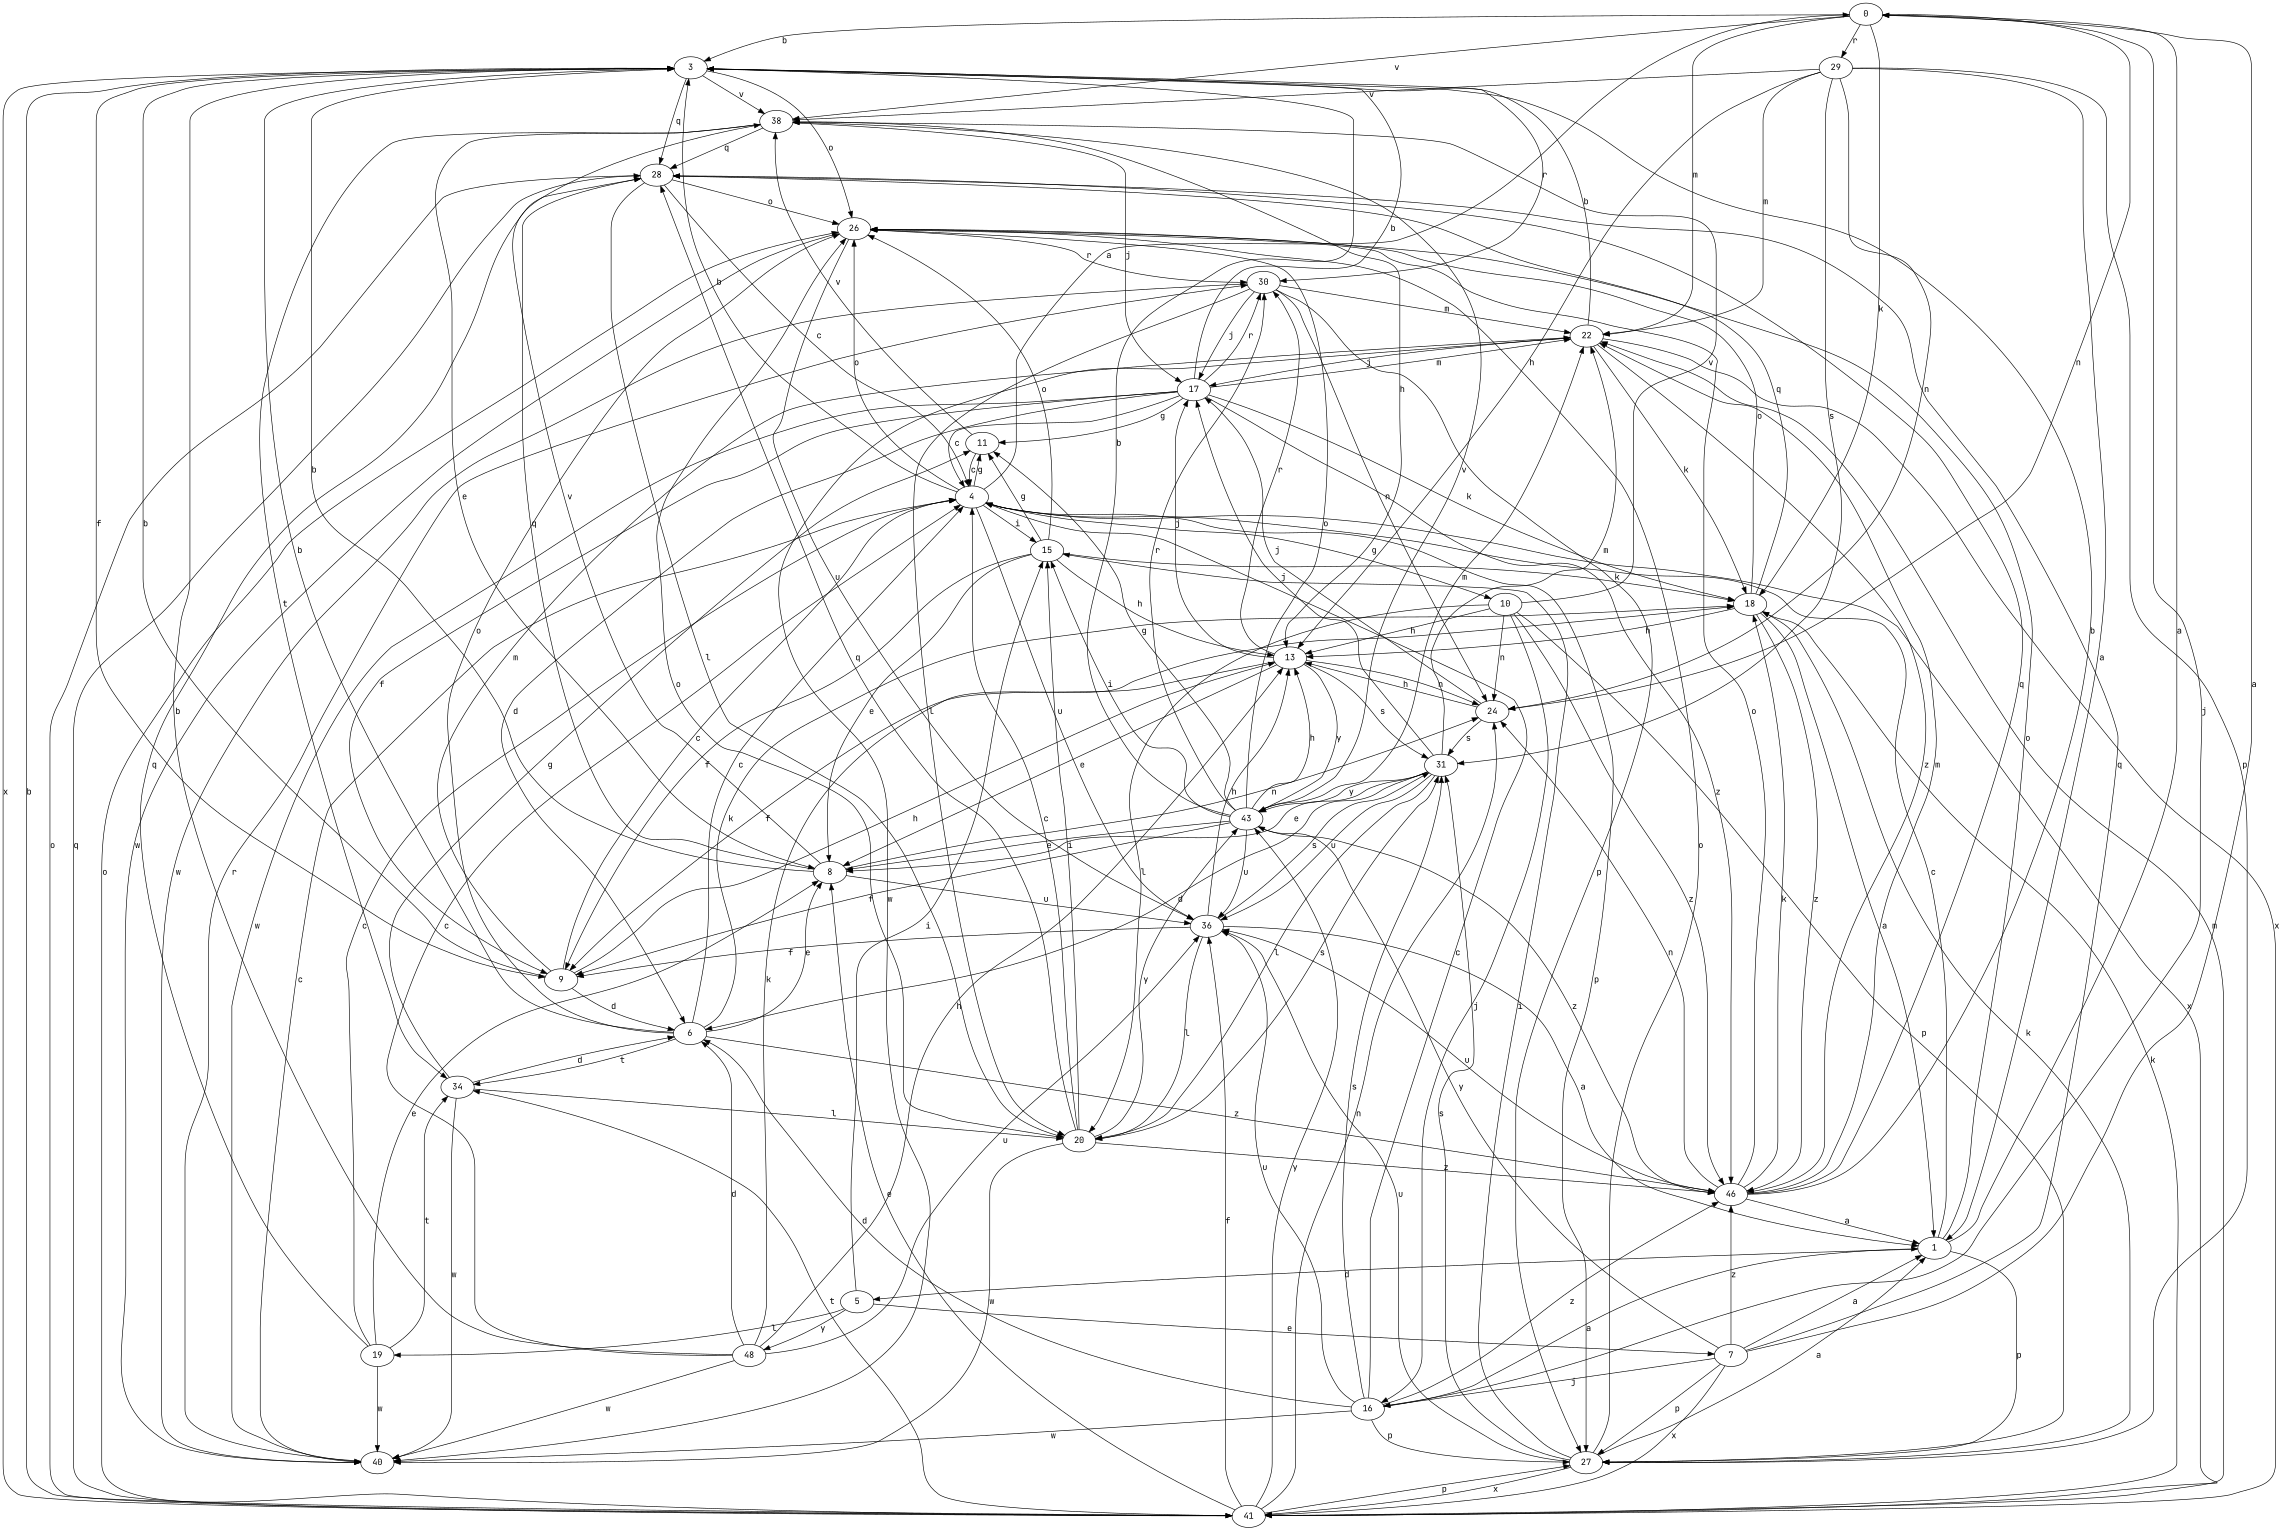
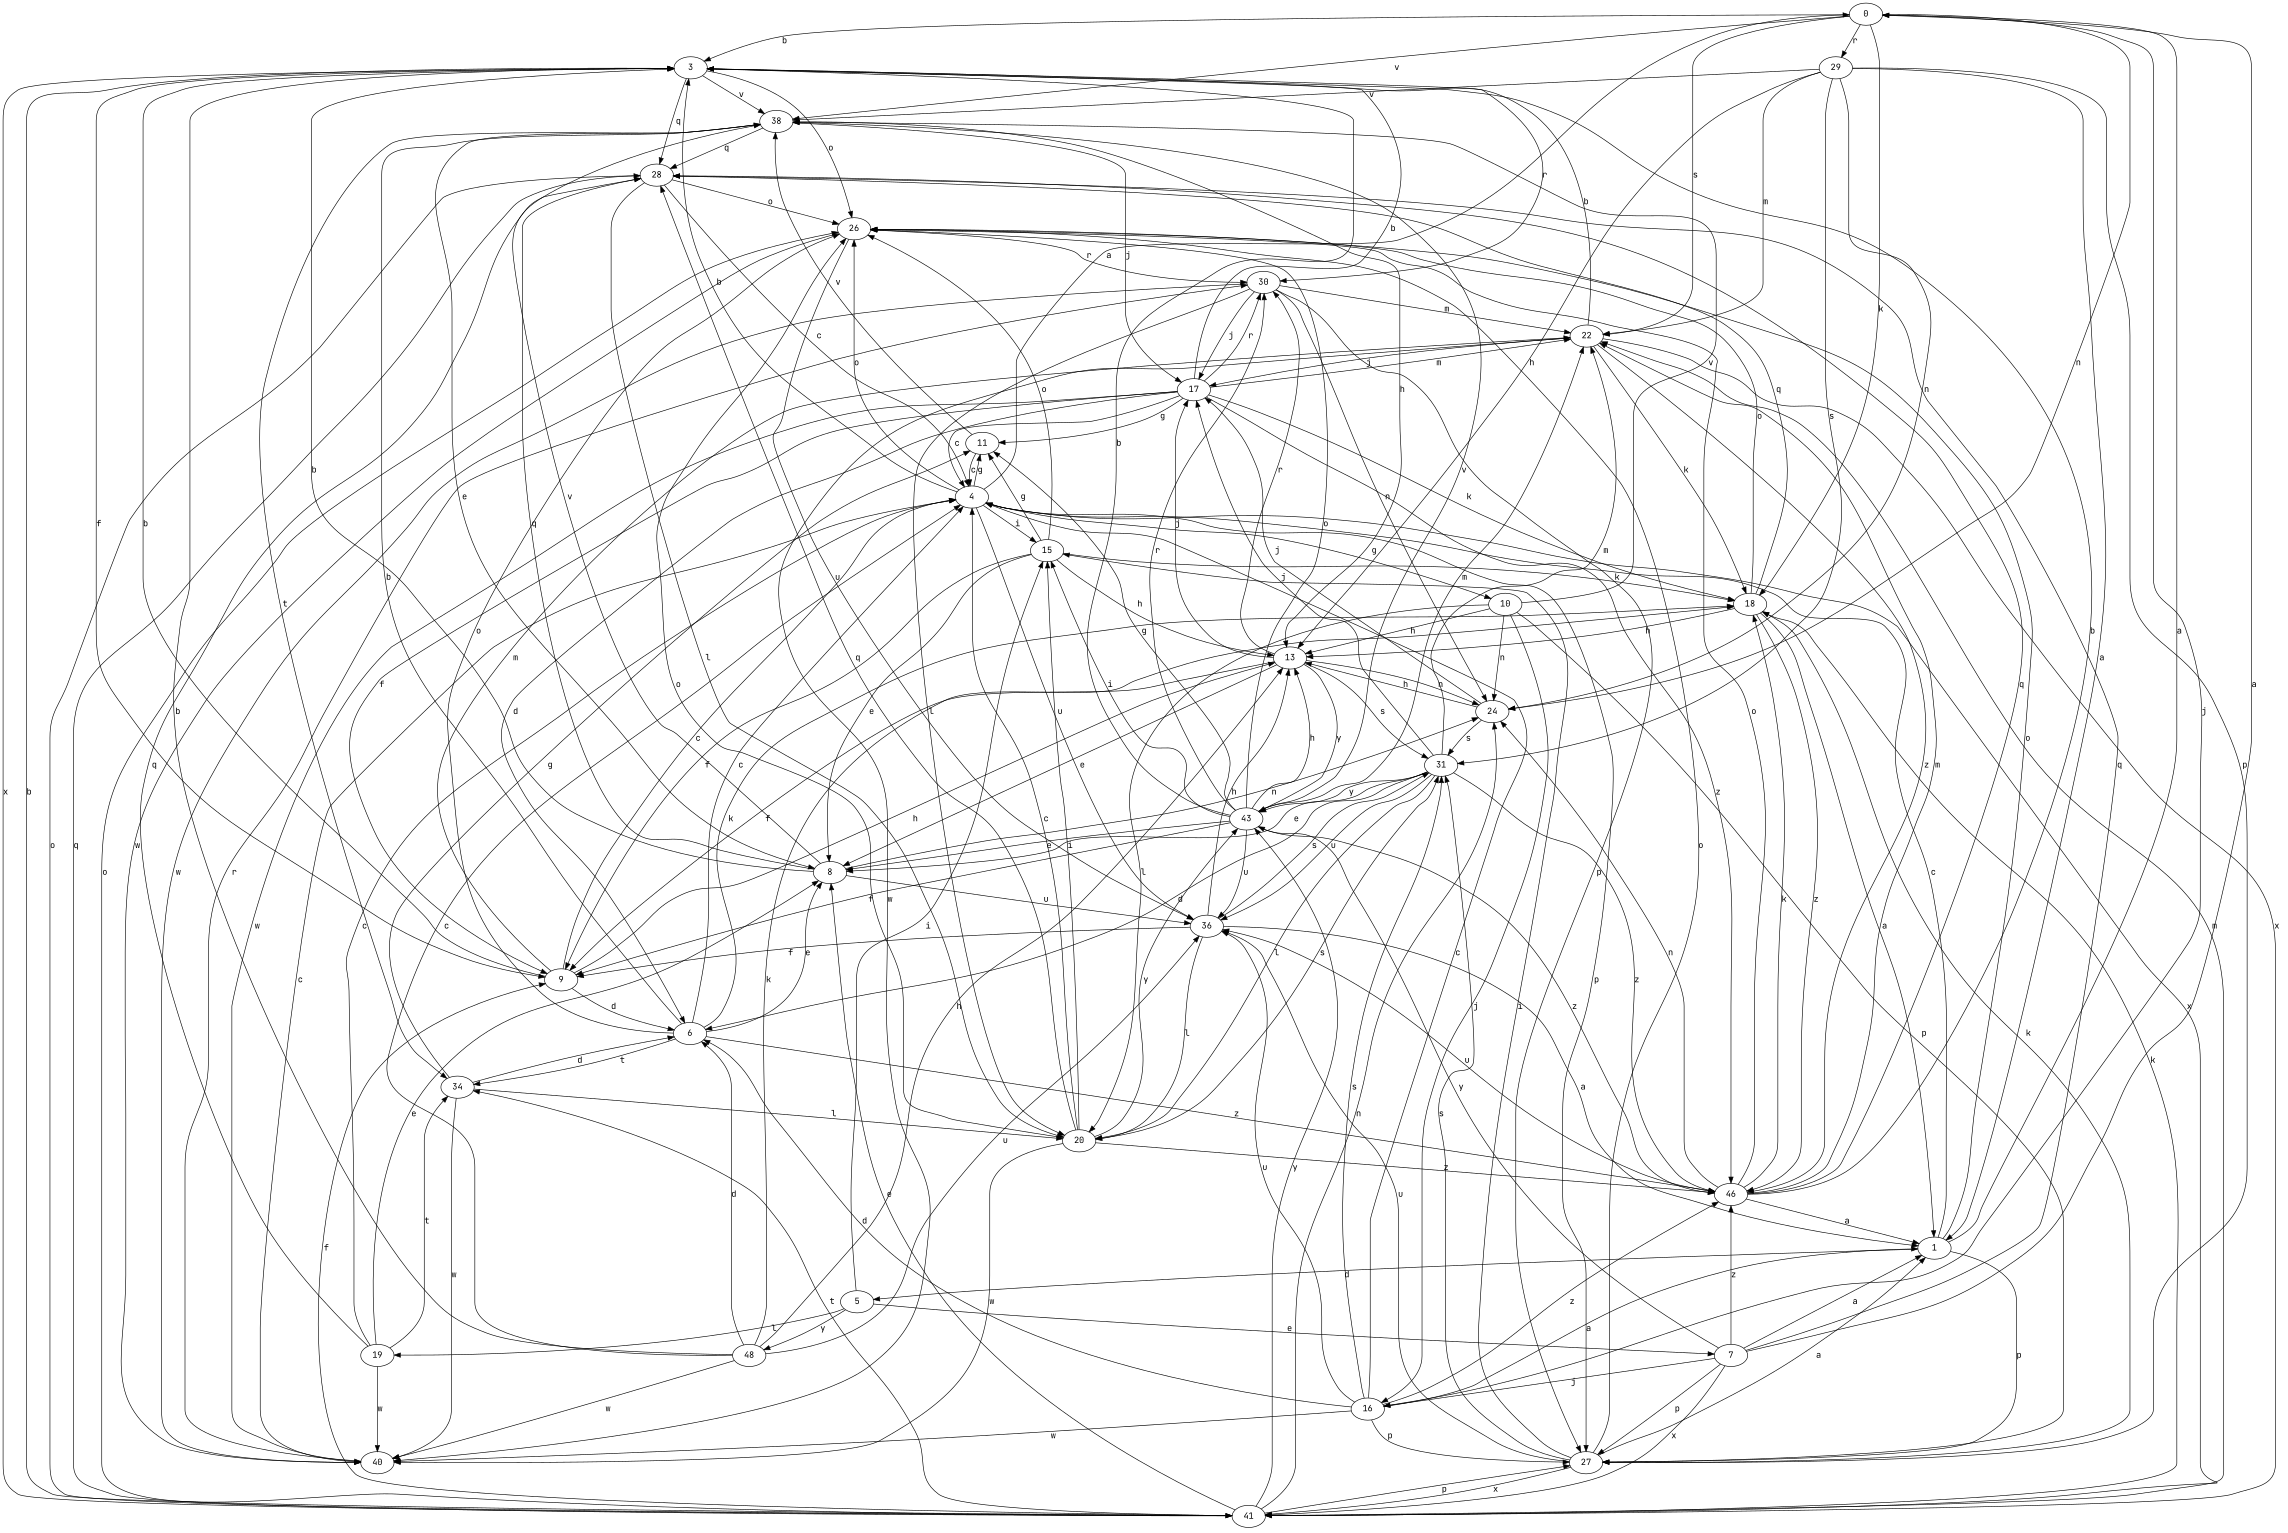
edge "0" -> "22": label "m" -> "s"
edge "6" -> "3": now "6" -> "38"
edge "10" -> "46": now "31" -> "46"
edge "41" -> "36": now "41" -> "9"
